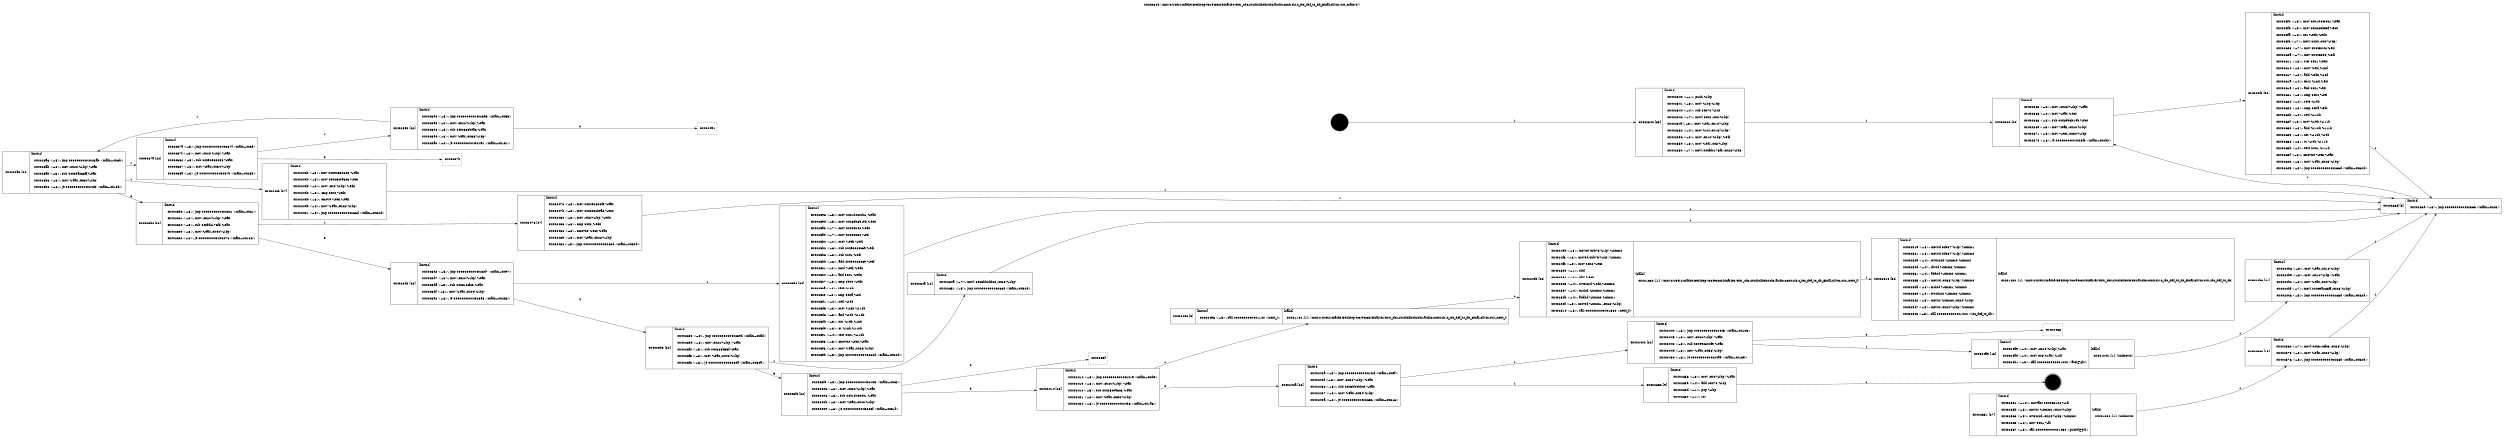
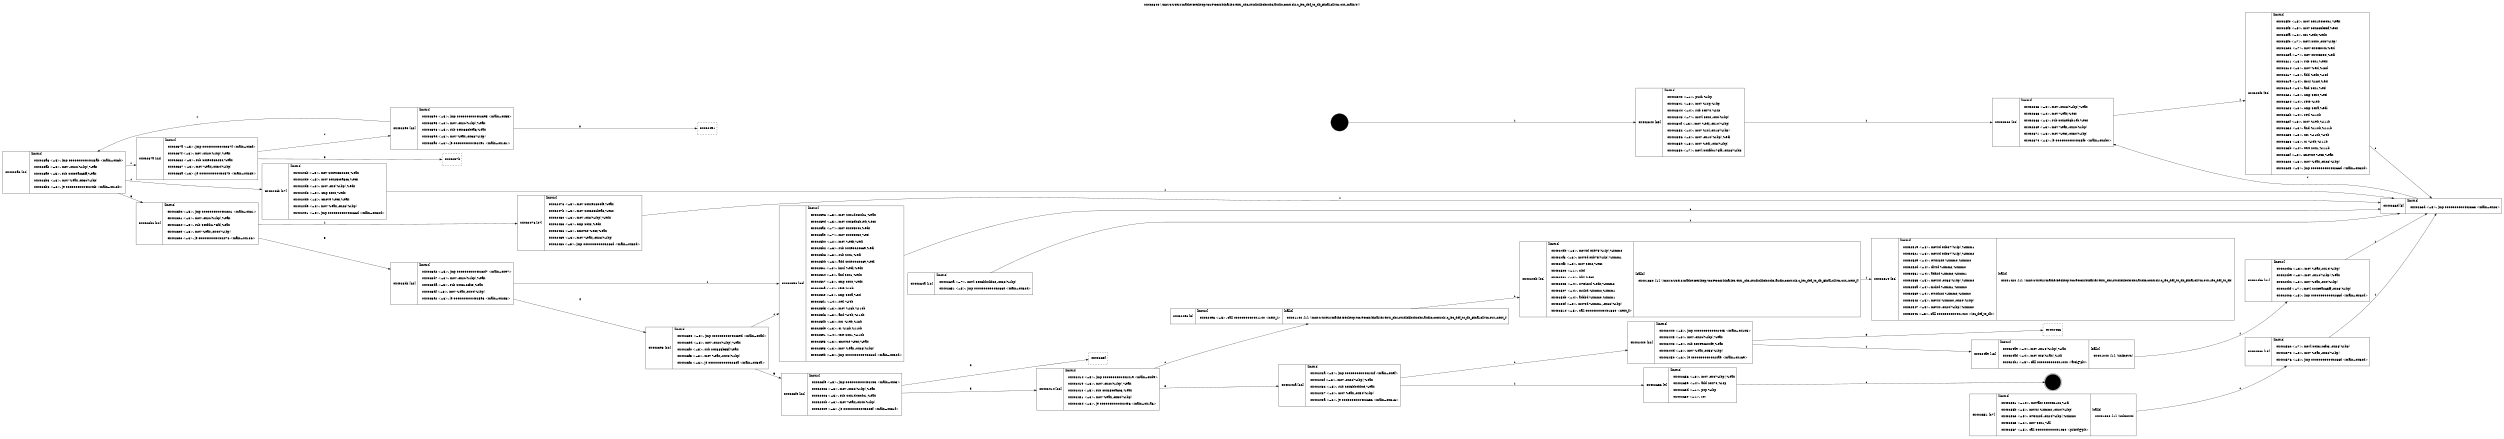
edge "0x4023e8 [22]" -> "0x40264a [12]": now "0x4023e8 [22]" -> "0x402598 [88]"
